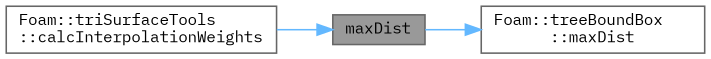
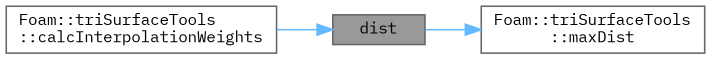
node "maxDist": label "maxDist" -> "dist"
node "Foam::treeBoundBox ::maxDist": label "Foam::treeBoundBox ::maxDist" -> "Foam::triSurfaceTools ::maxDist"
